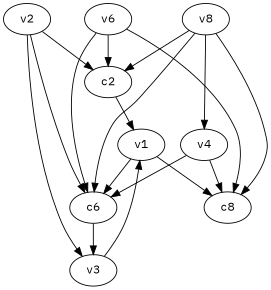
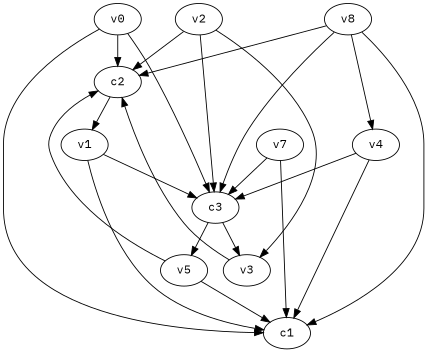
node "v6": label "v6" -> "v0"
node "v7": added
node "c6": label "c6" -> "c3"
node "c8": label "c8" -> "c1"
edge "v3" -> "v1": now "v3" -> "c2"
node "v5": added
